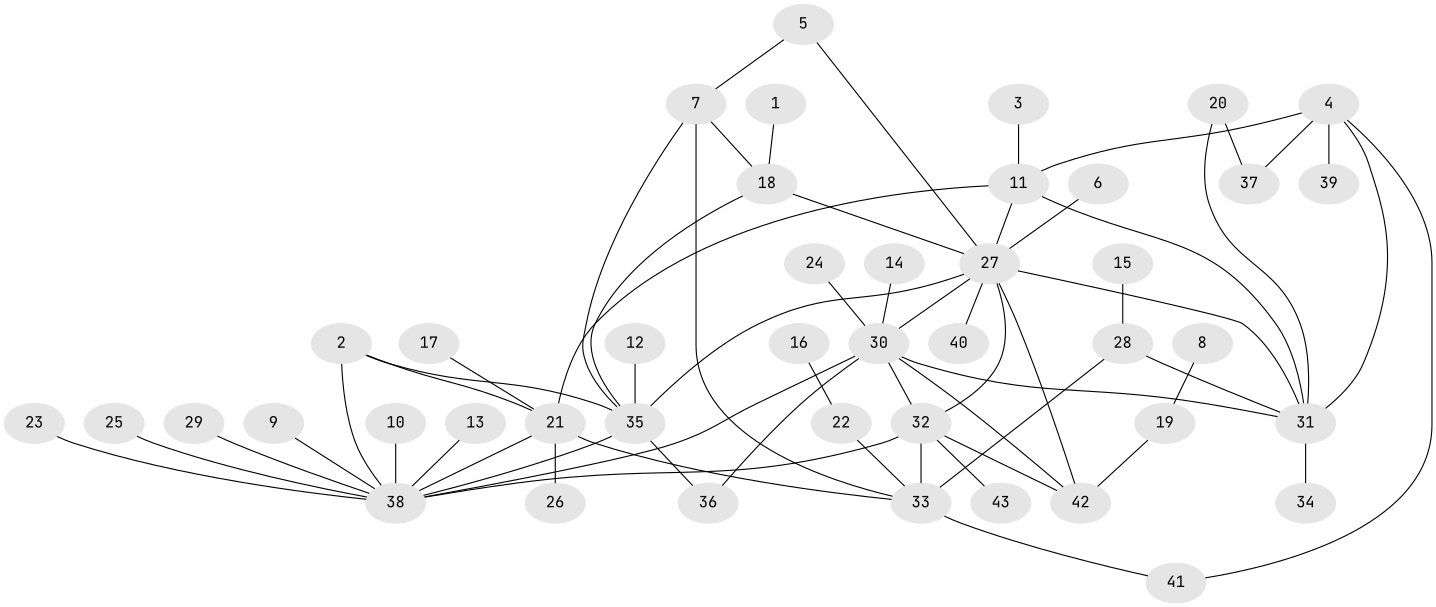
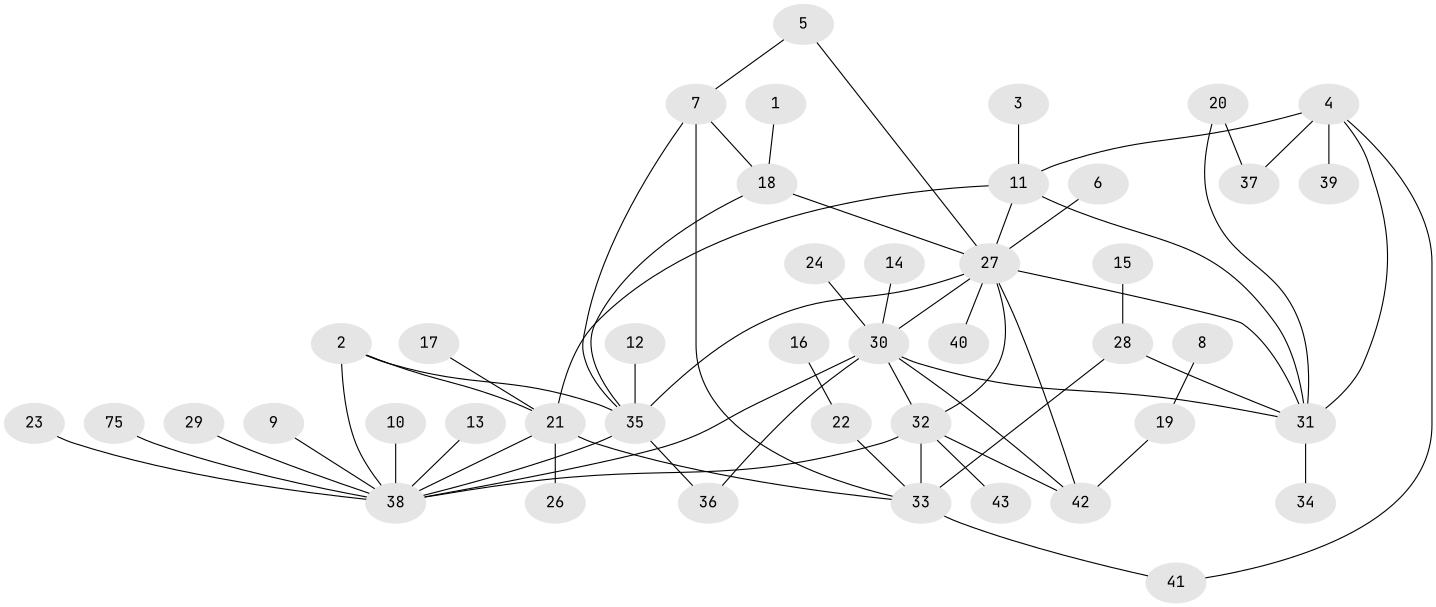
node "25": label "25" -> "75"
